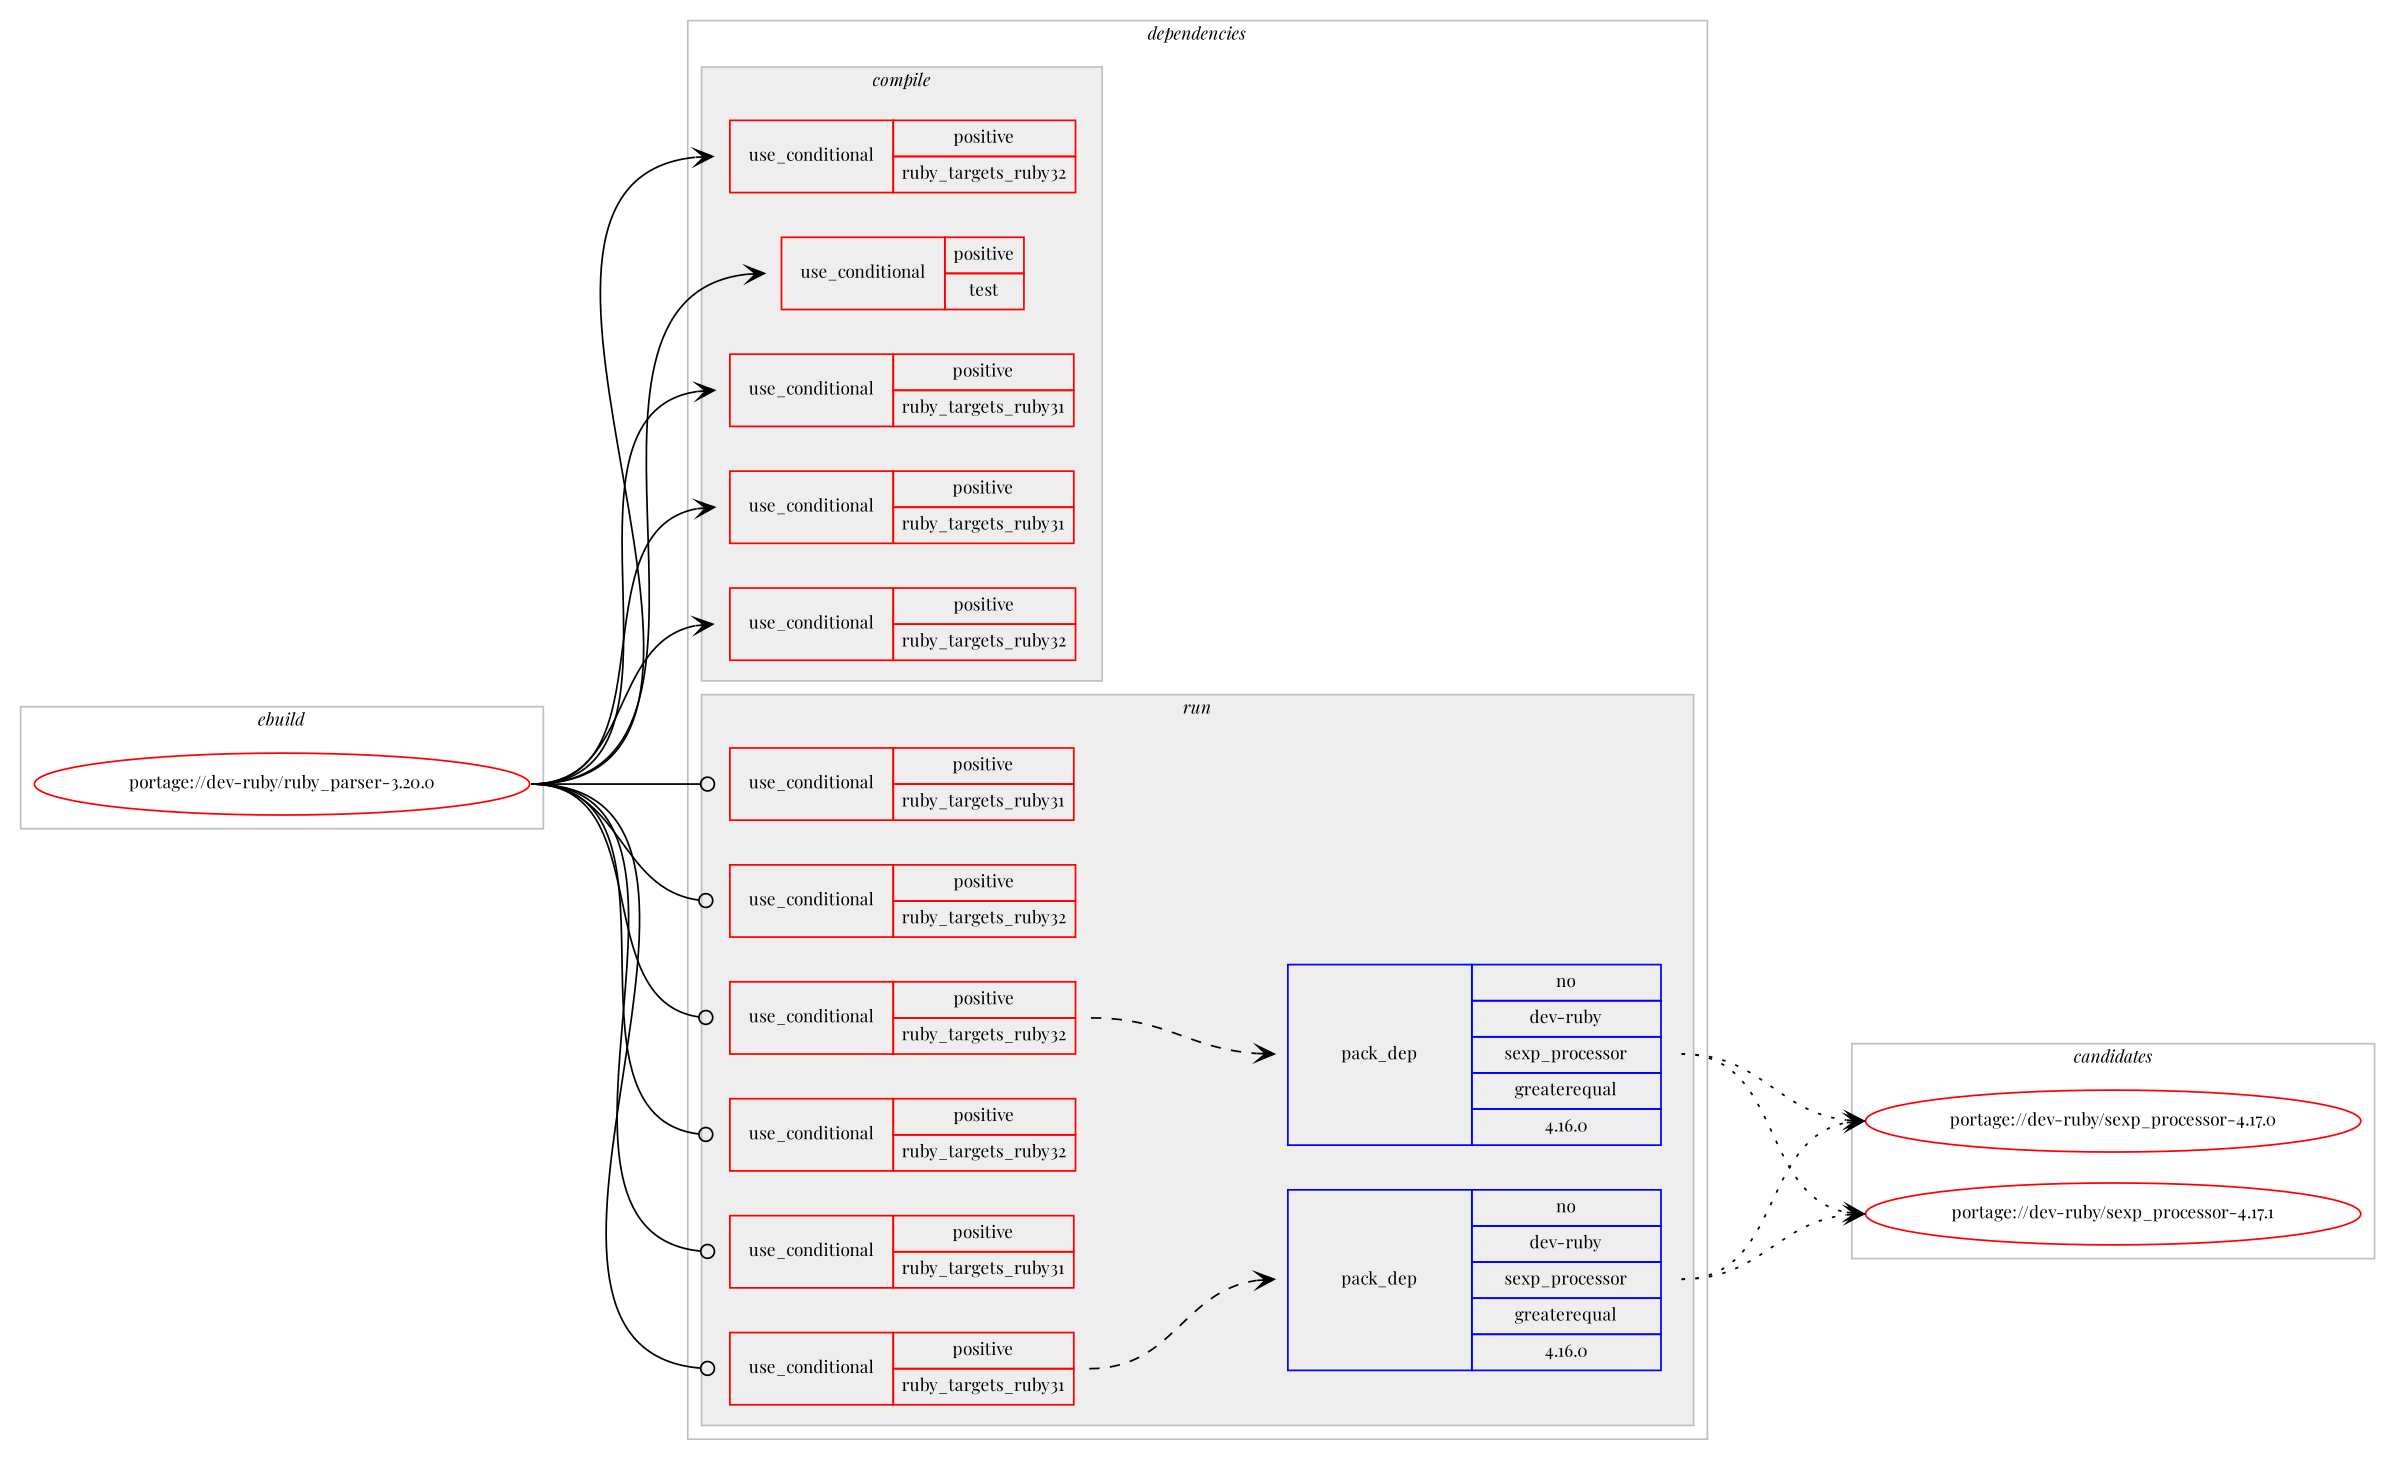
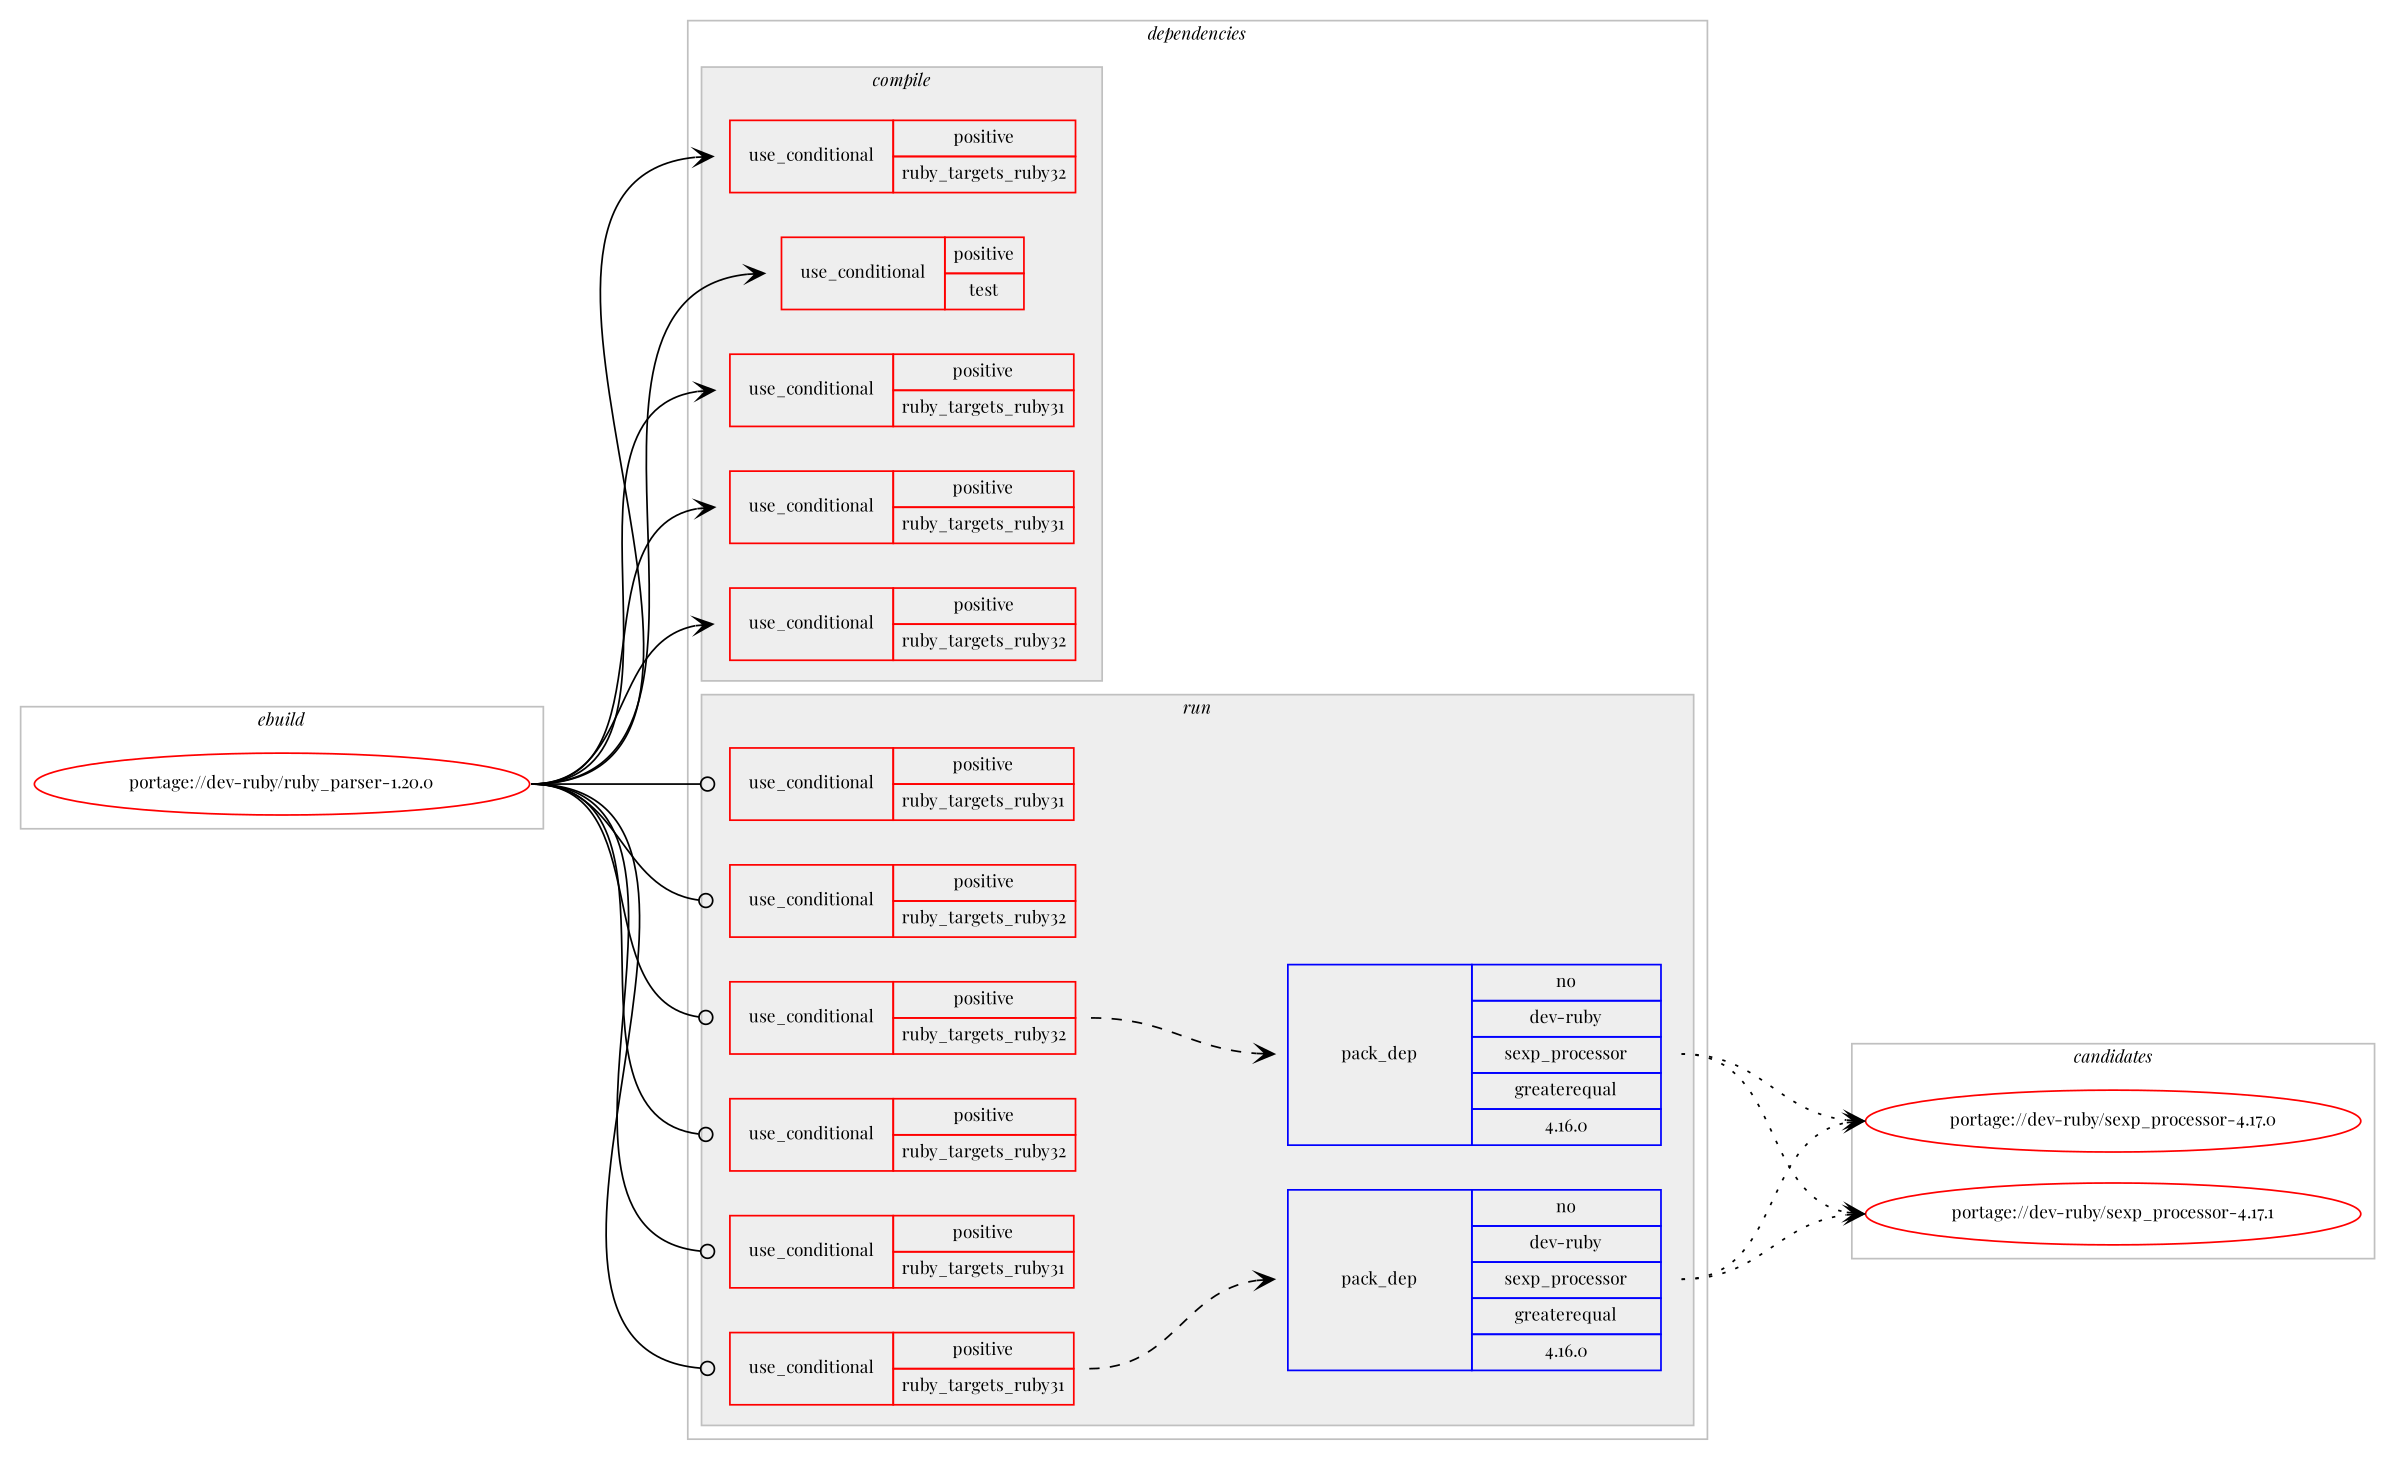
node "portage://dev-ruby/ruby_parser-3.20.0": label "portage://dev-ruby/ruby_parser-3.20.0" -> "portage://dev-ruby/ruby_parser-1.20.0"
